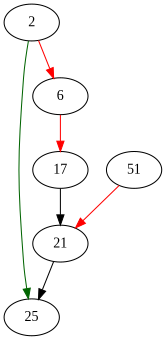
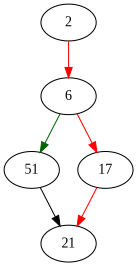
edge "6" -> "51": added
edge "17" -> "21": color black -> red
edge "51" -> "21": color red -> black
node "25": removed
